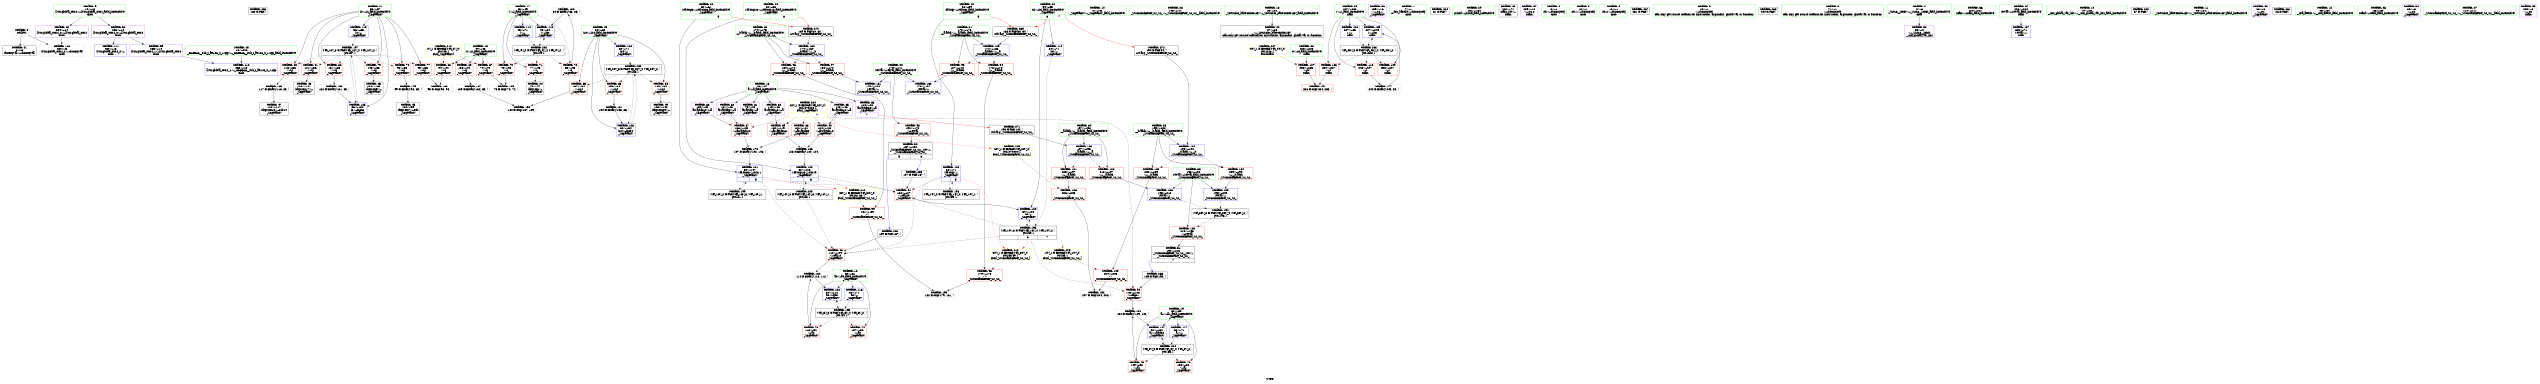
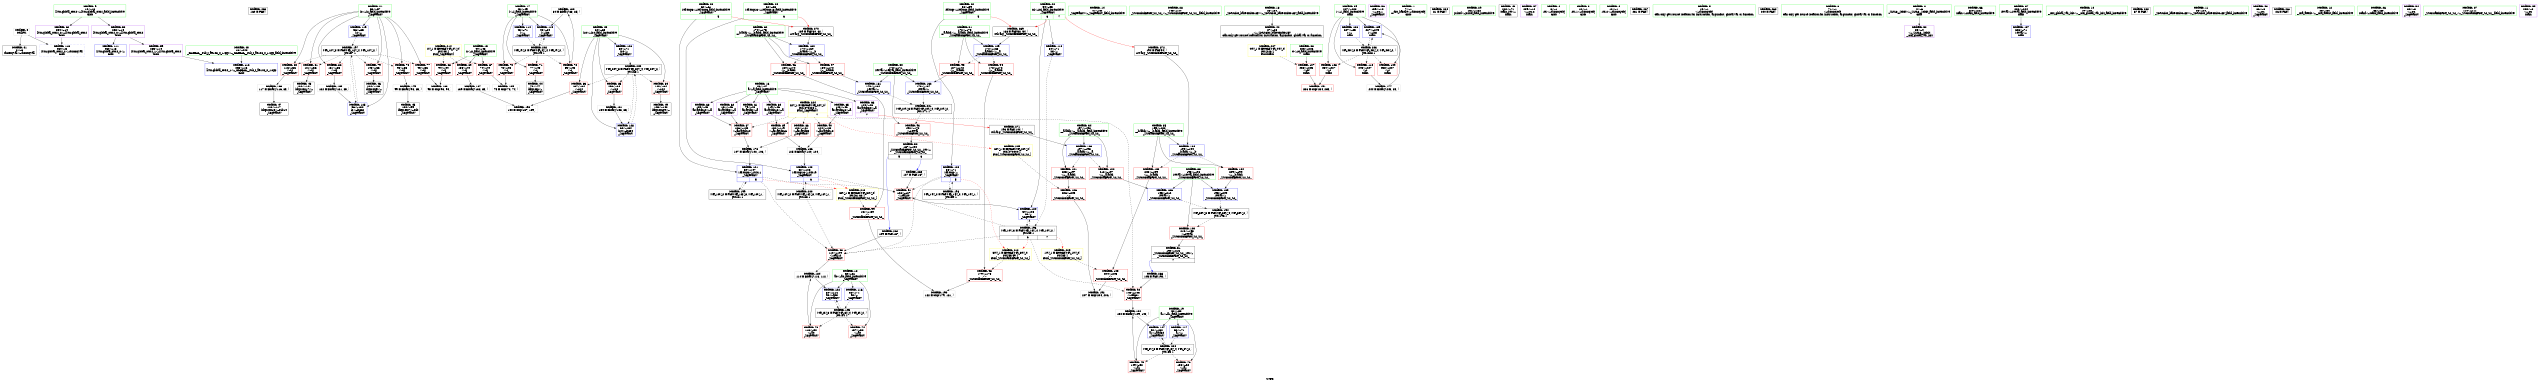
edge "NodeID: 17" -> "NodeID: 72": style dashed -> solid
node "NodeID: 201": added
